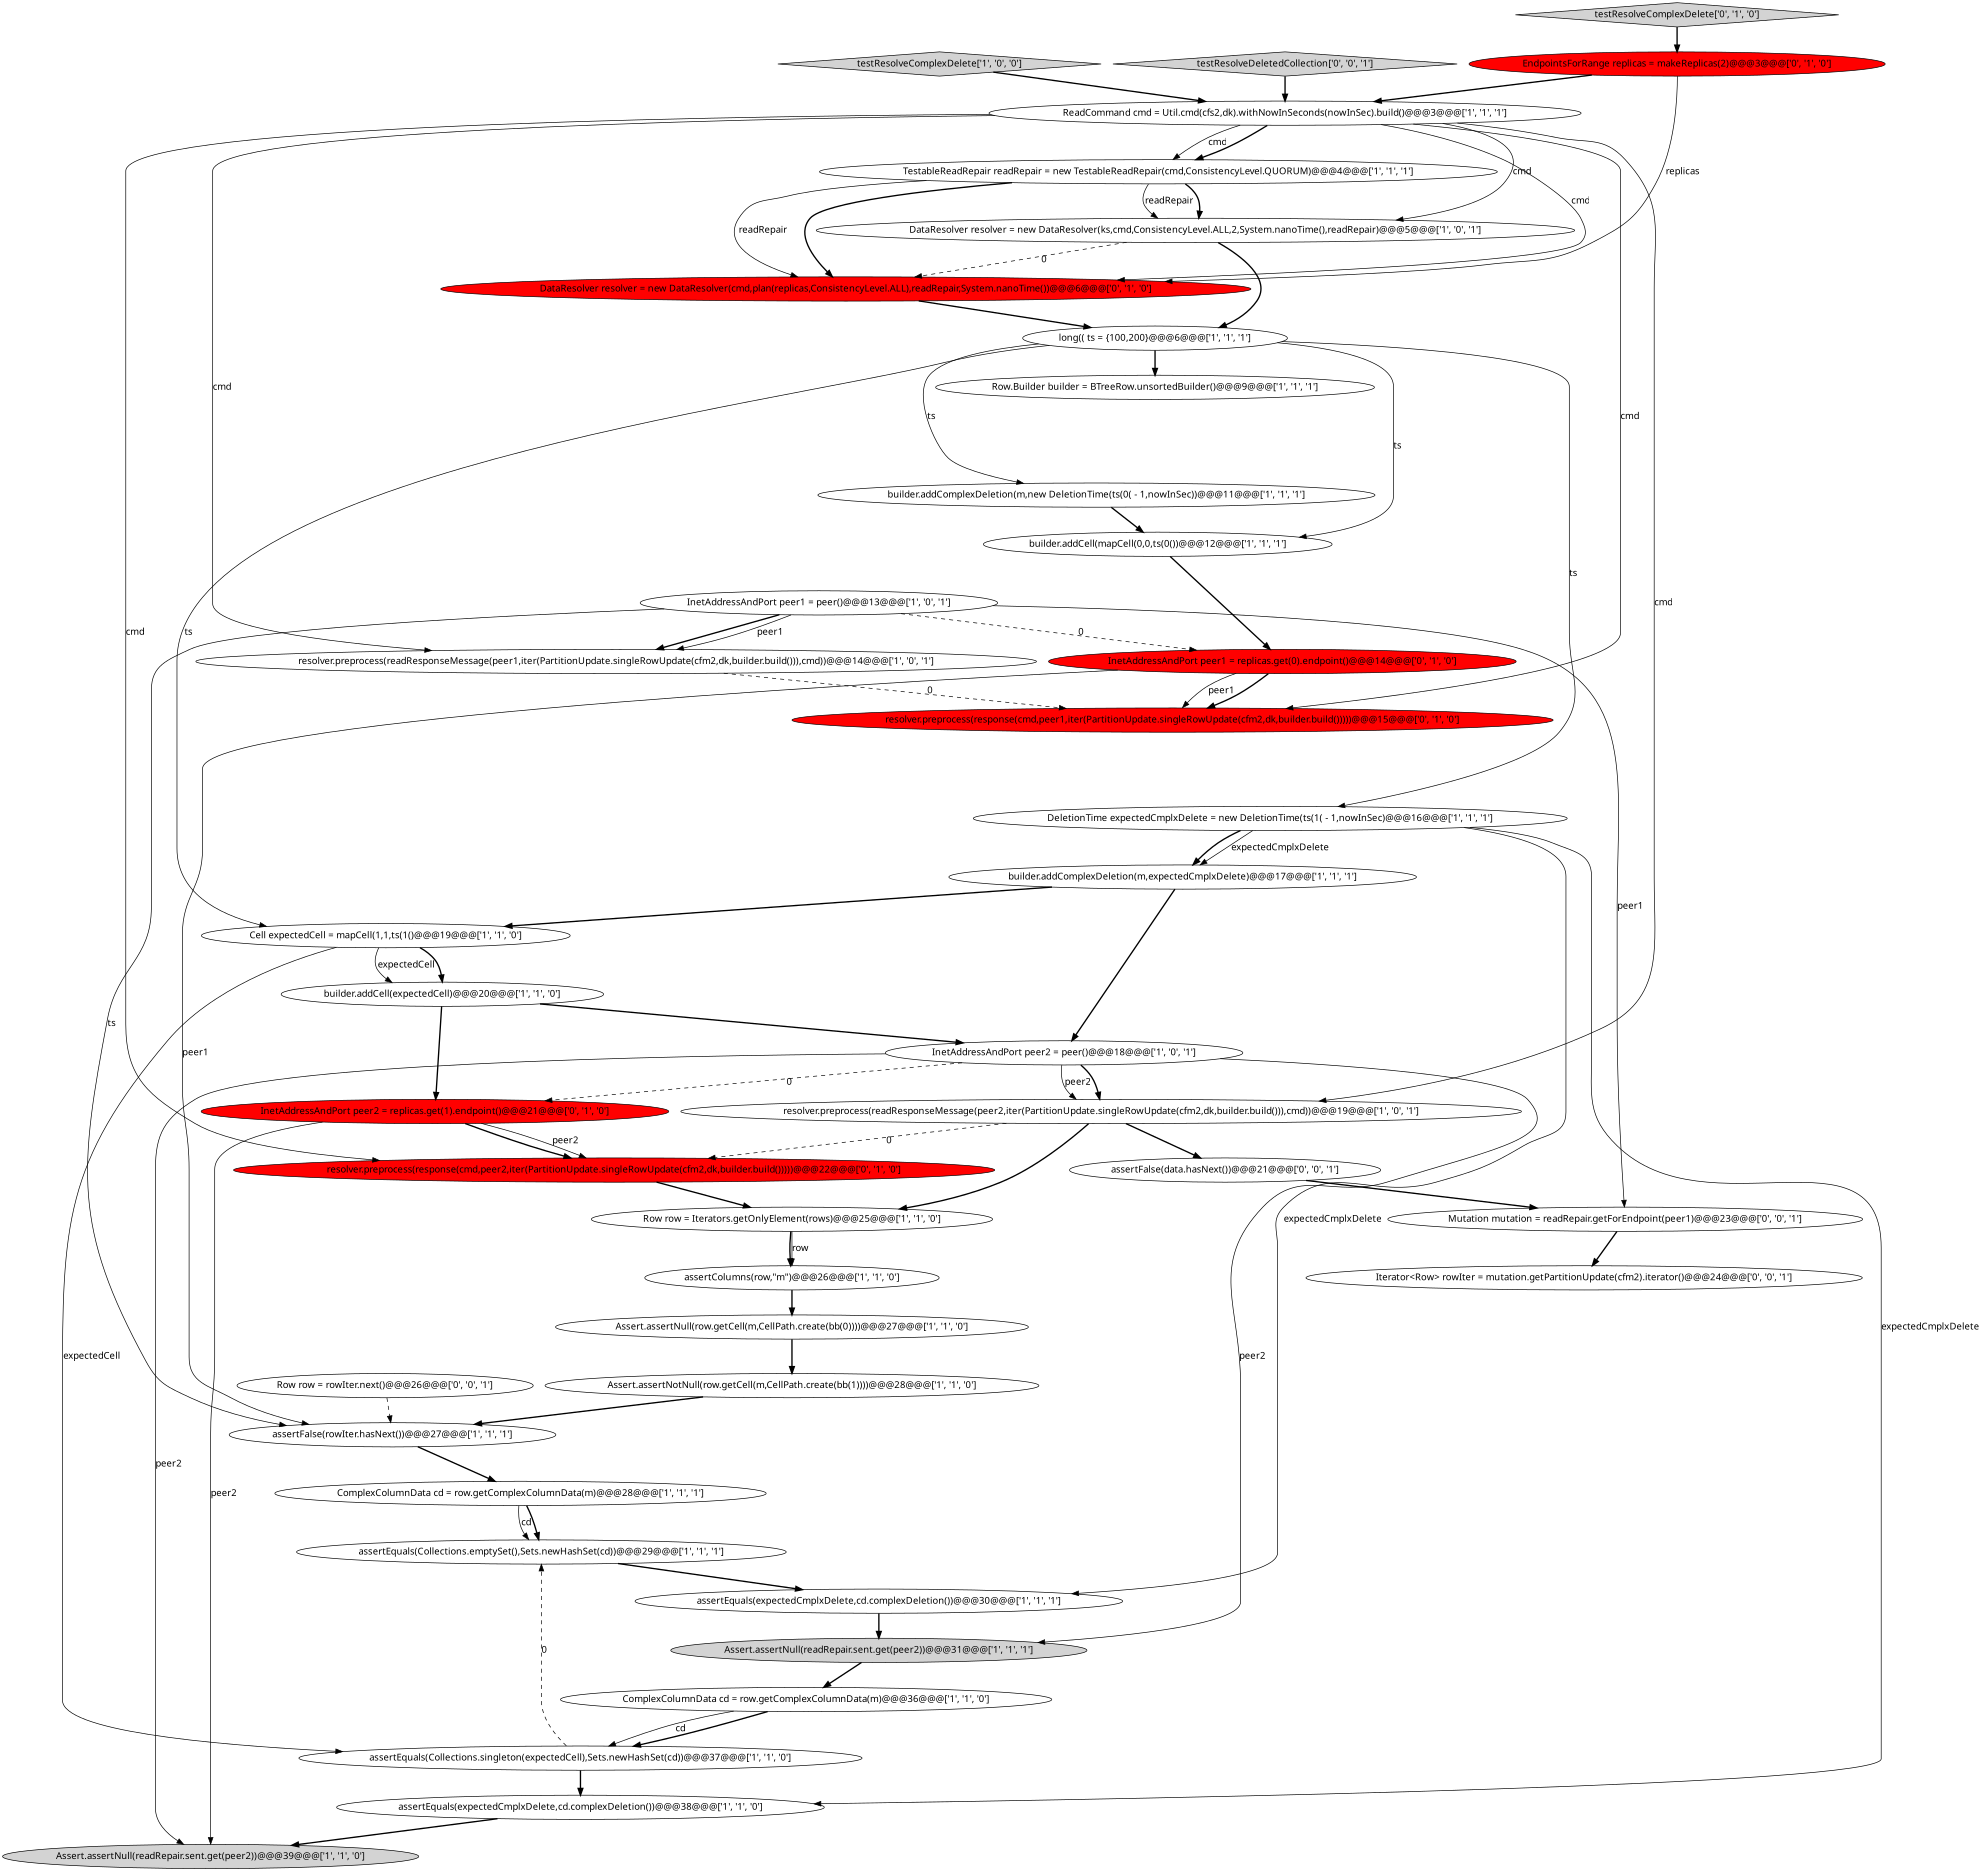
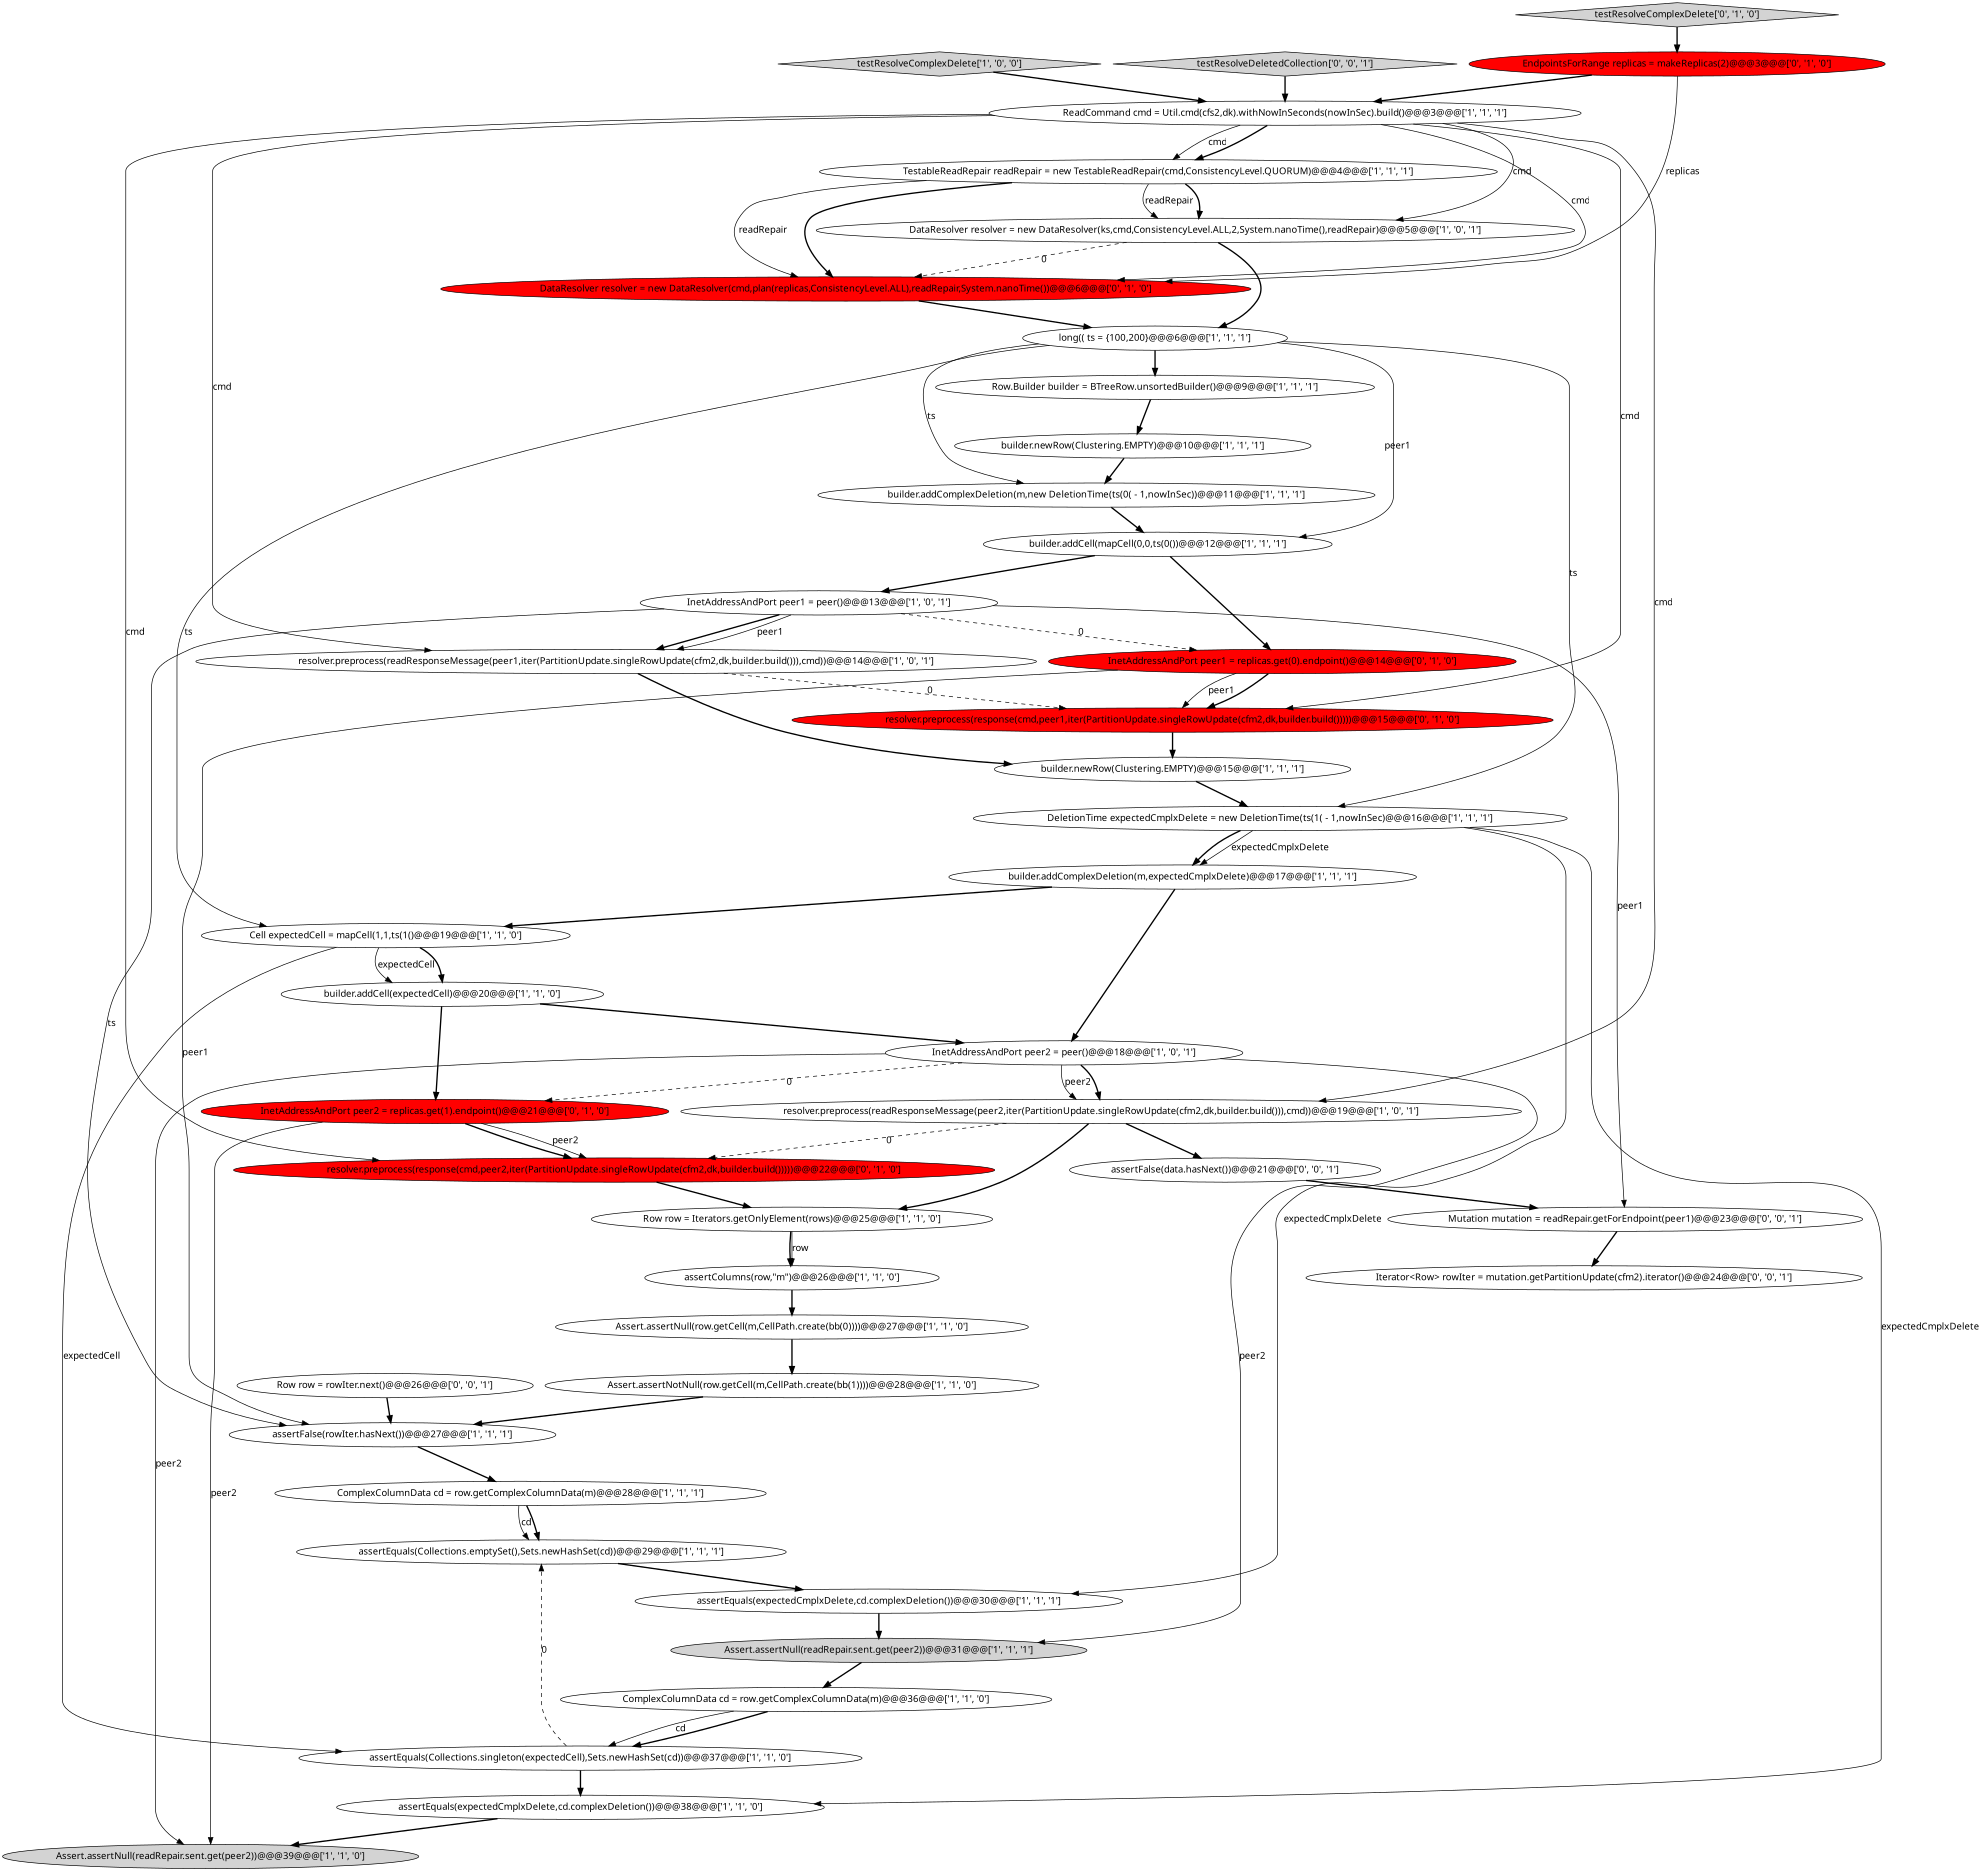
node "builder.newRow(Clustering.EMPTY)@@@10@@@['1', '1', '1']": added
edge "long(( ts = {100,200}@@@6@@@['1', '1', '1']" -> "builder.addCell(mapCell(0,0,ts(0())@@@12@@@['1', '1', '1']": label "ts" -> "peer1"
edge "builder.addCell(mapCell(0,0,ts(0())@@@12@@@['1', '1', '1']" -> "InetAddressAndPort peer1 = peer()@@@13@@@['1', '0', '1']": added
node "builder.newRow(Clustering.EMPTY)@@@15@@@['1', '1', '1']": added
edge "Row row = rowIter.next()@@@26@@@['0', '0', '1']" -> "assertFalse(rowIter.hasNext())@@@27@@@['1', '1', '1']": style dashed -> bold
